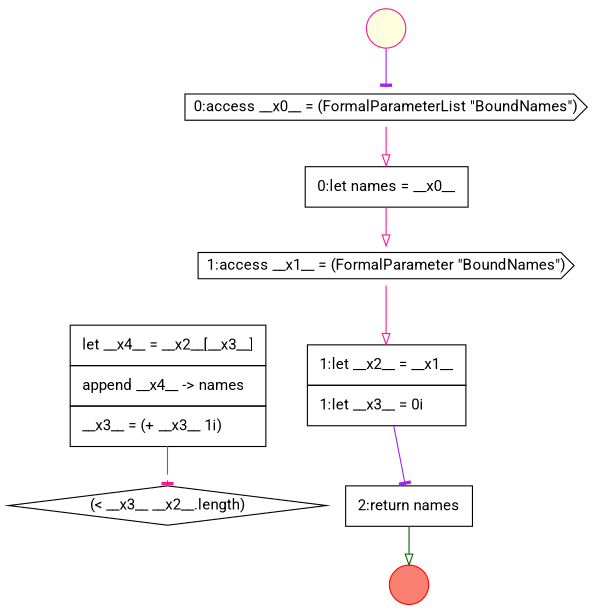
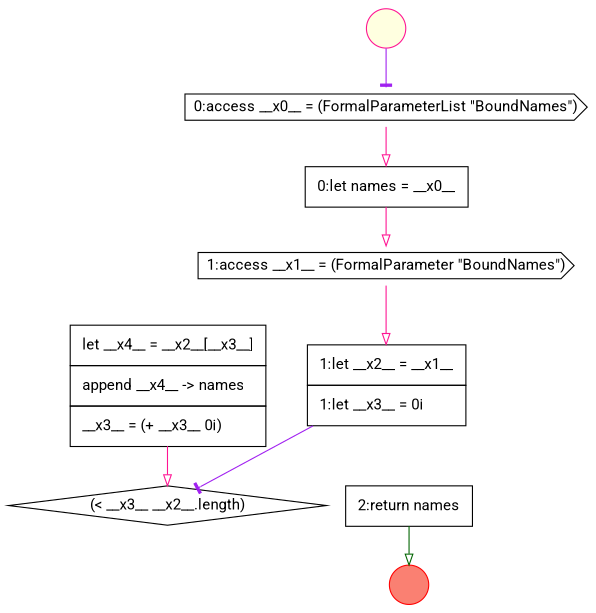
node "let __x4__ = __x2__[__x3__]": text "__x3__ = (+ __x3__ 1i)" -> "__x3__ = (+ __x3__ 0i)"
edge "1:let __x2__ = __x1__" -> "2:return names": now "1:let __x2__ = __x1__" -> "(< __x3__ __x2__.length)"
edge "let __x4__ = __x2__[__x3__]" -> "(< __x3__ __x2__.length)": arrowhead tee -> onormal
